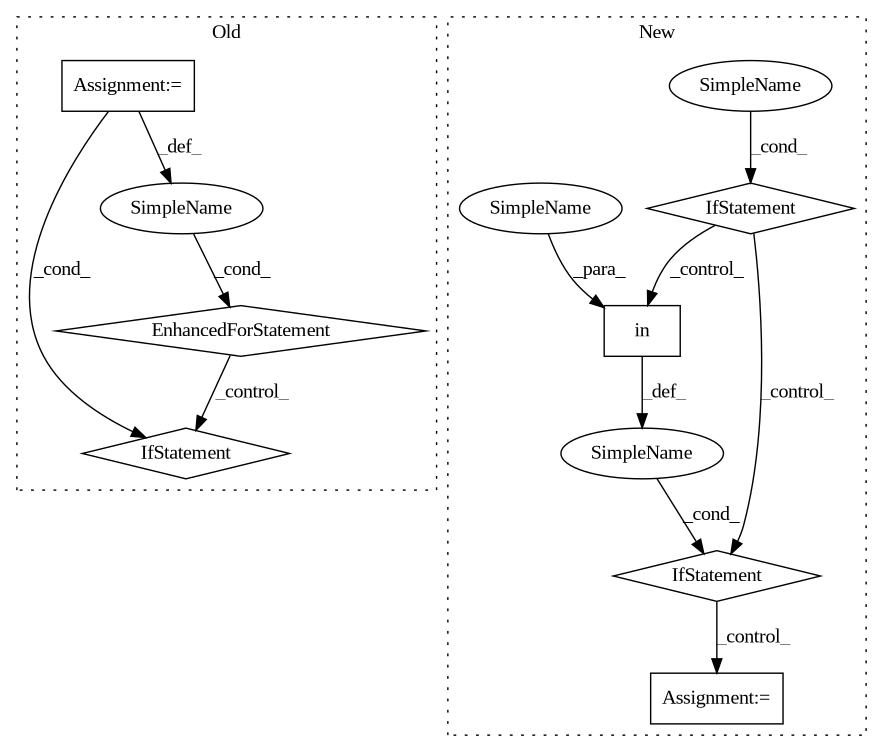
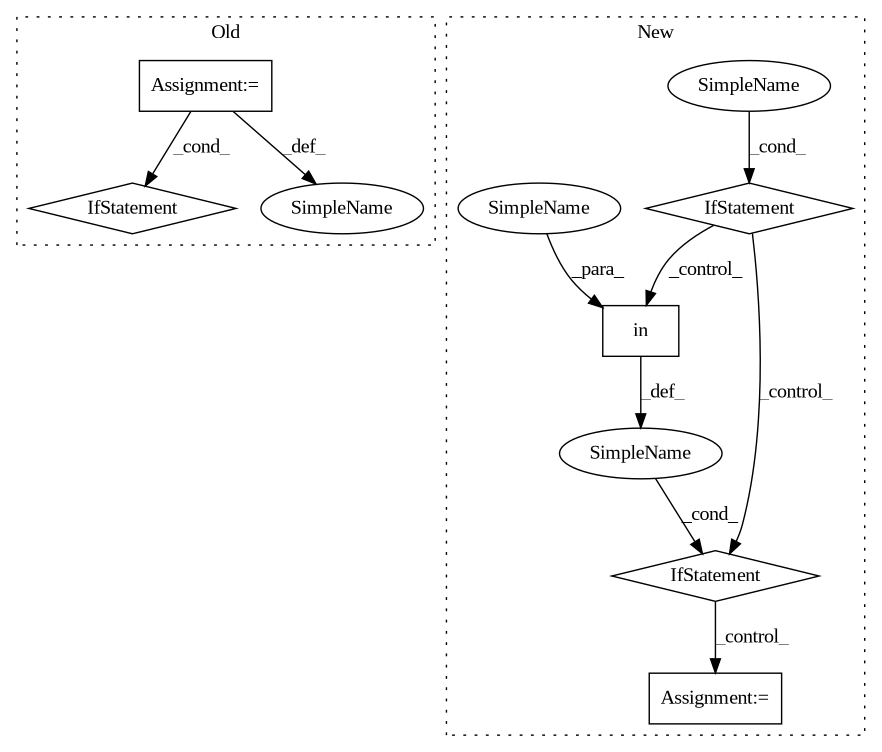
node "EnhancedForStatement": removed
